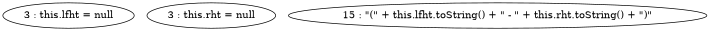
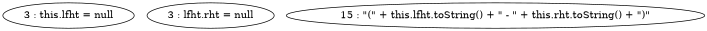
node "3 : this.rht = null": label "3 : this.rht = null" -> "3 : lfht.rht = null"
